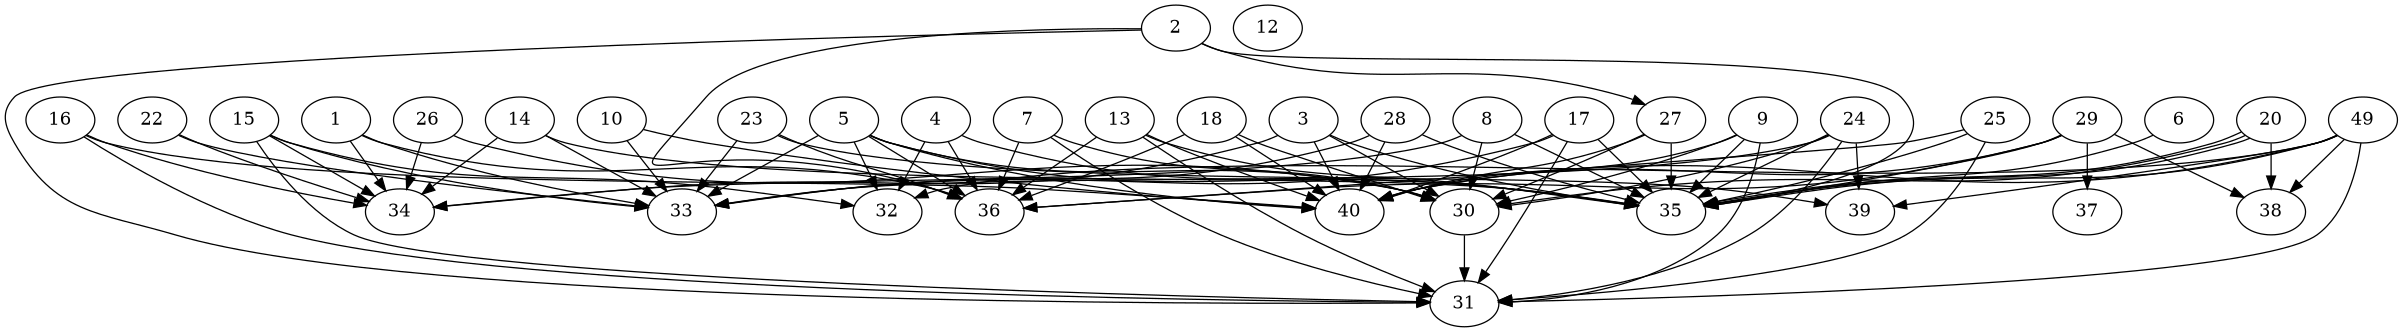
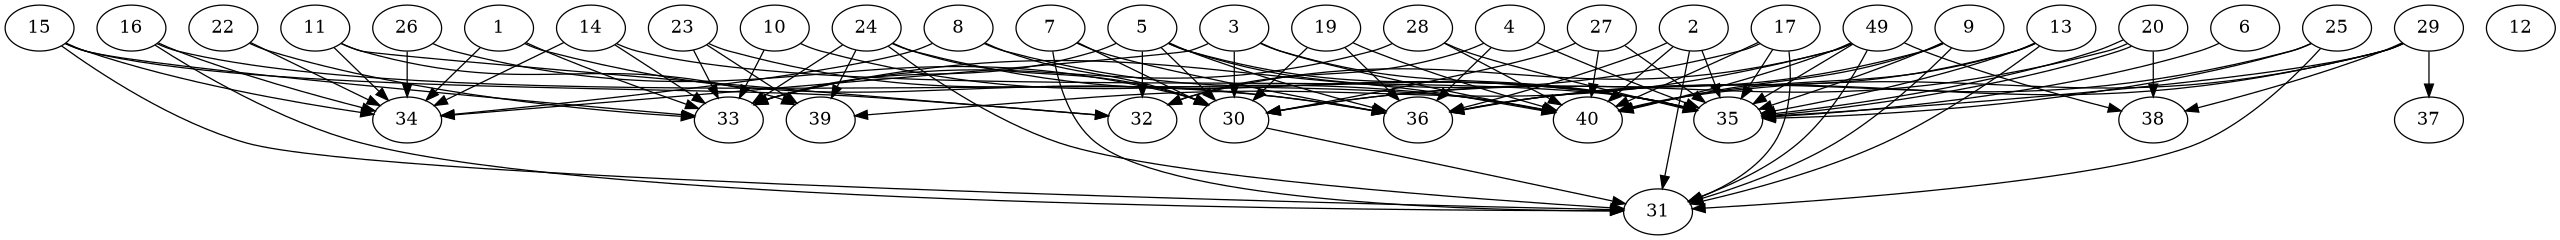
node "11": added
edge "2" -> "27": now "2" -> "40"
node "18": label "18" -> "19"
